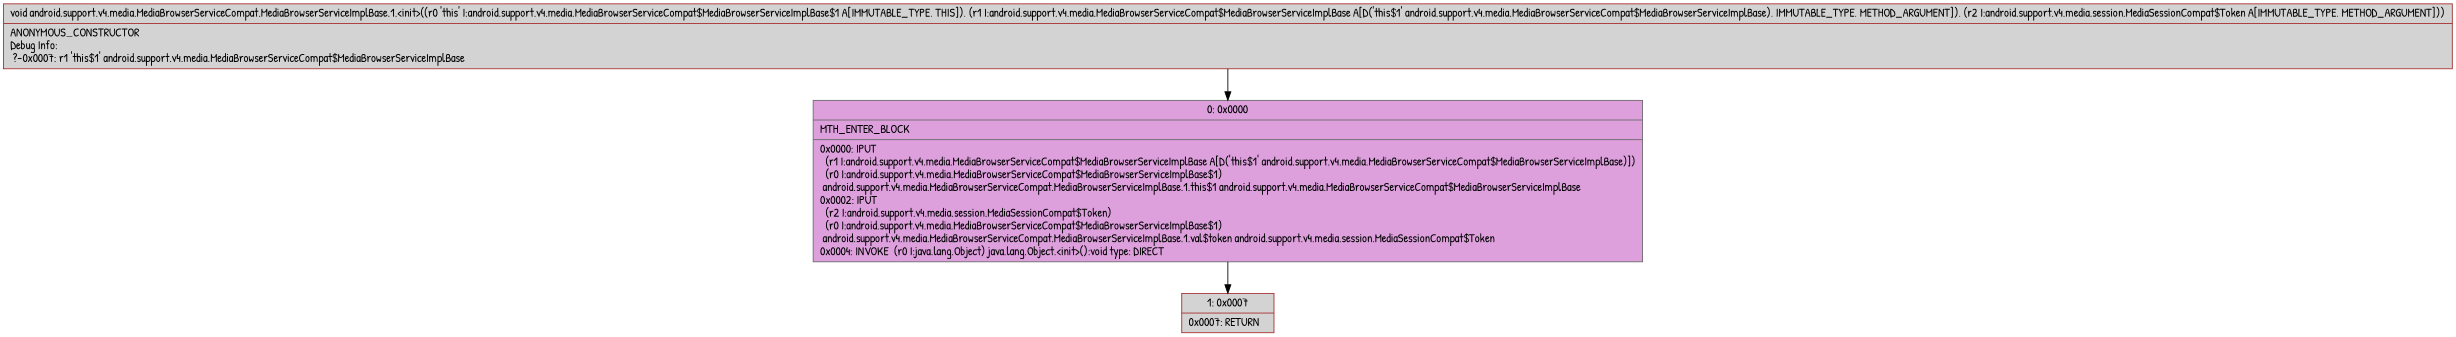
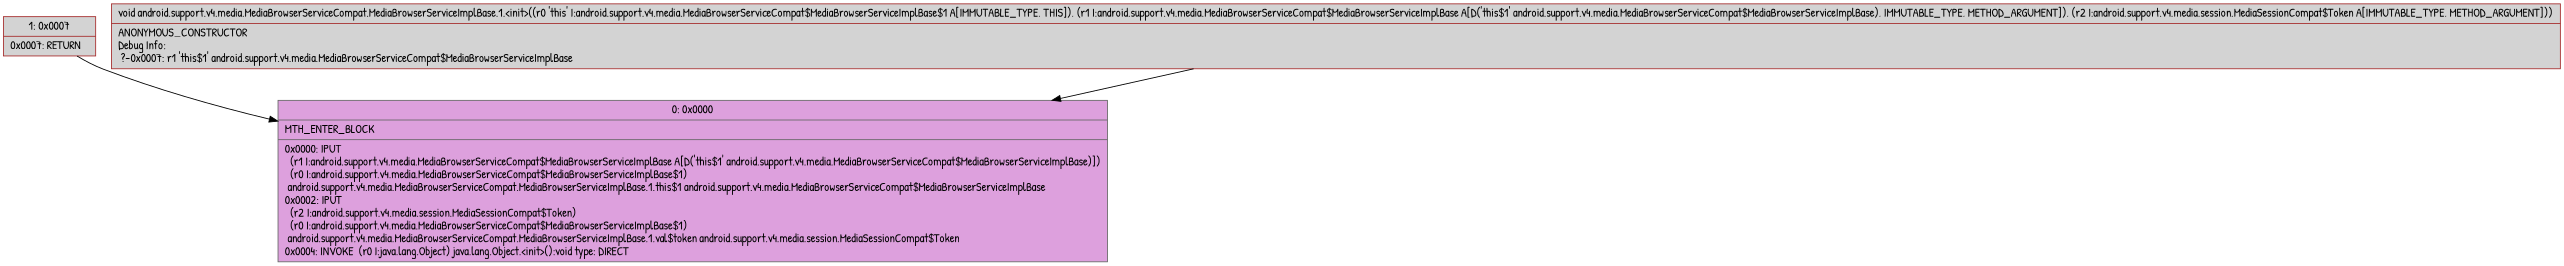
edge "0: 0x0000" -> "1: 0x0007": reversed
